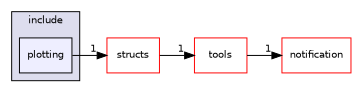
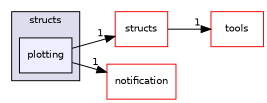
cluster "include": label "include" -> "structs"
edge "tools" -> "notification": now "plotting" -> "notification"
